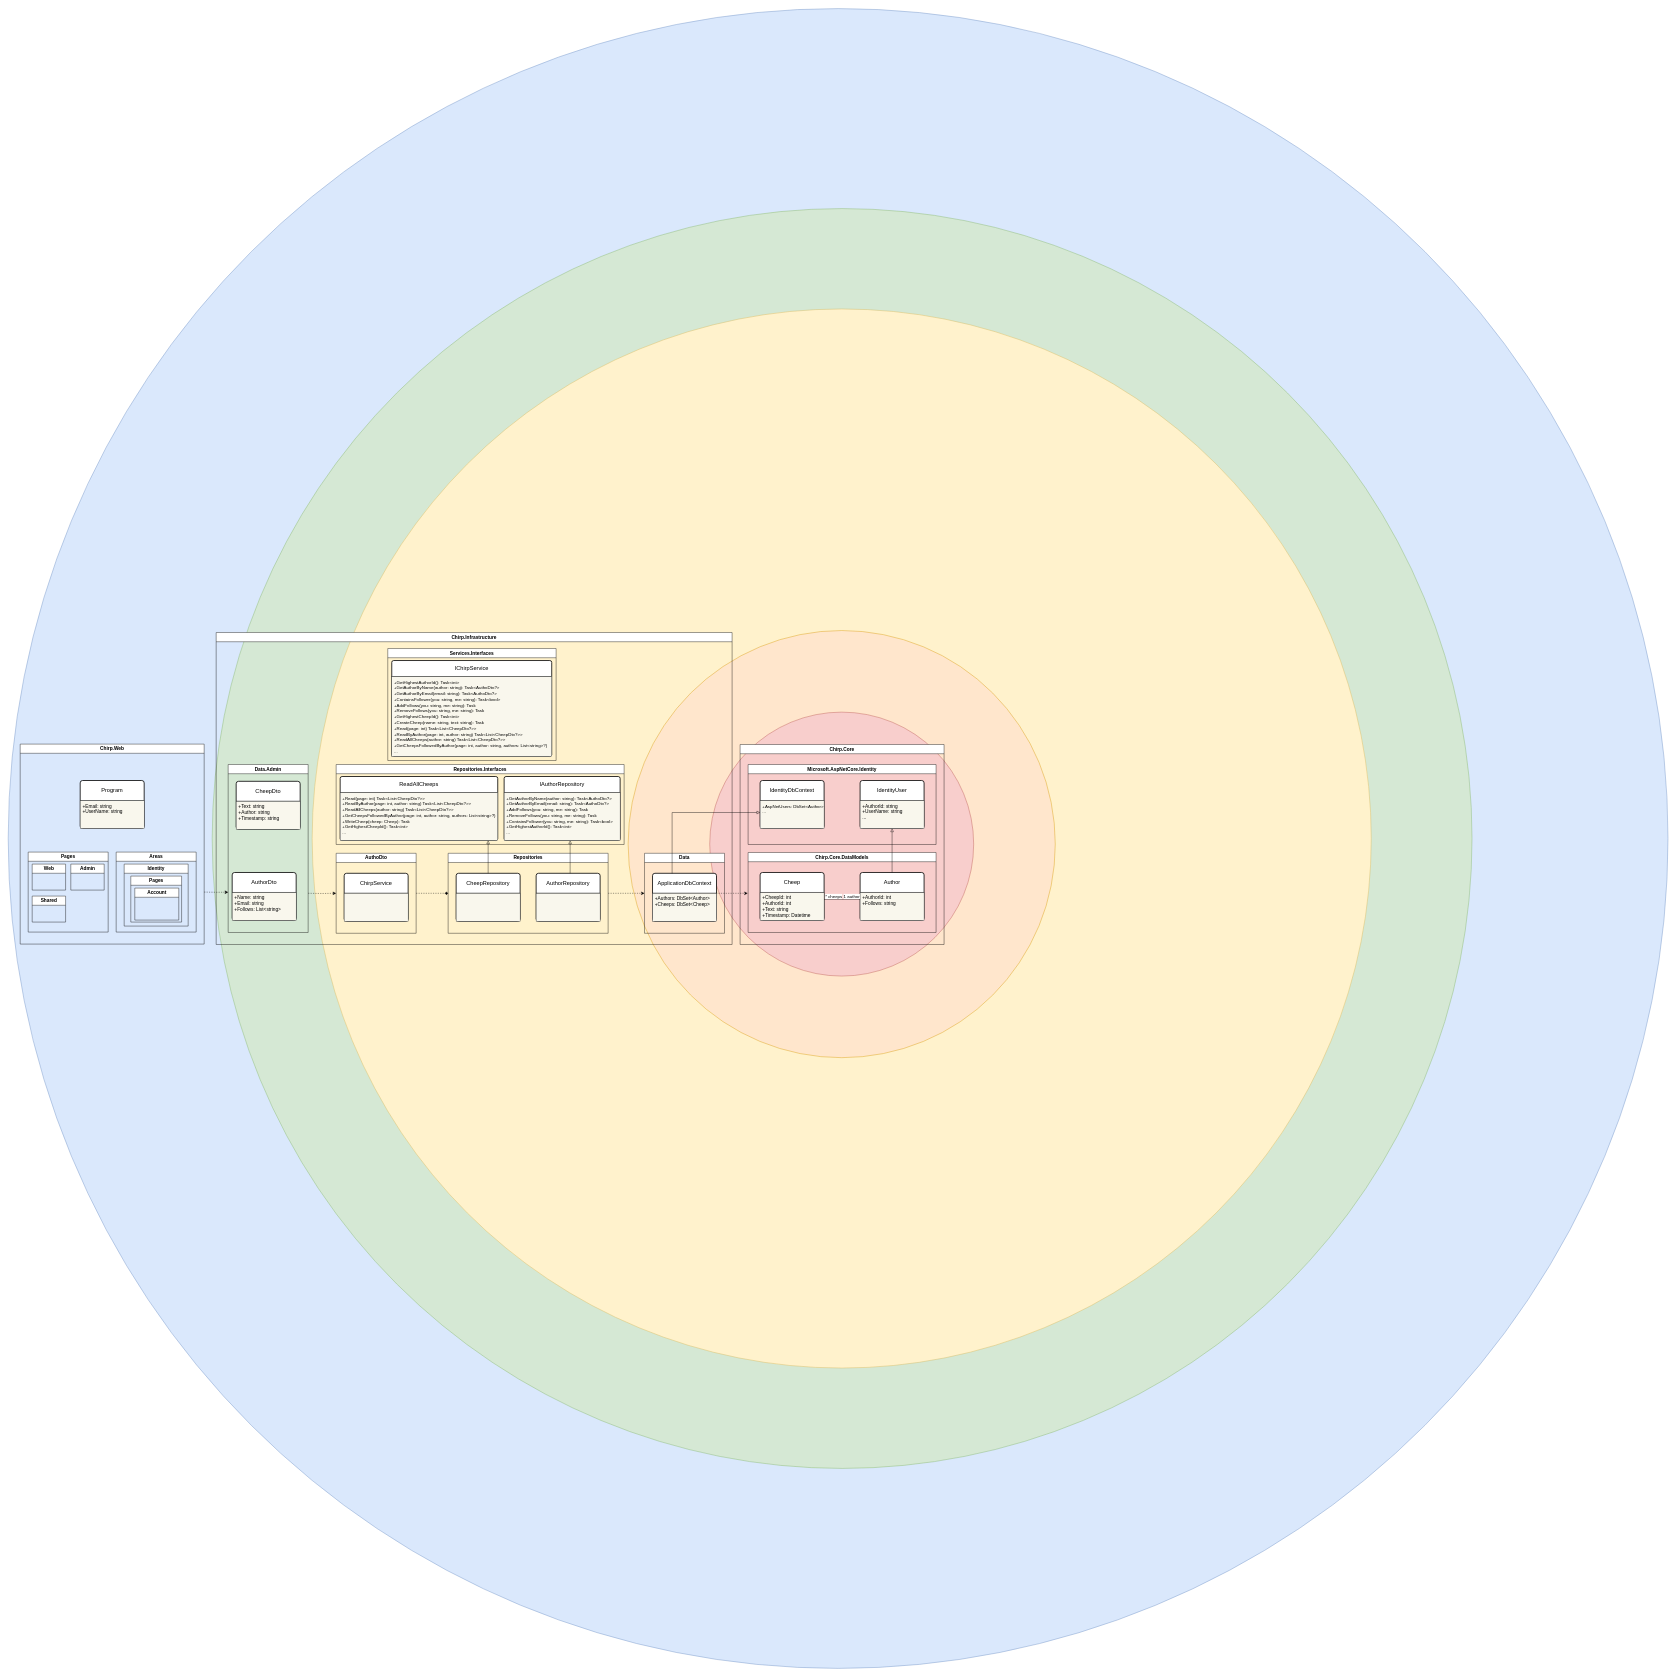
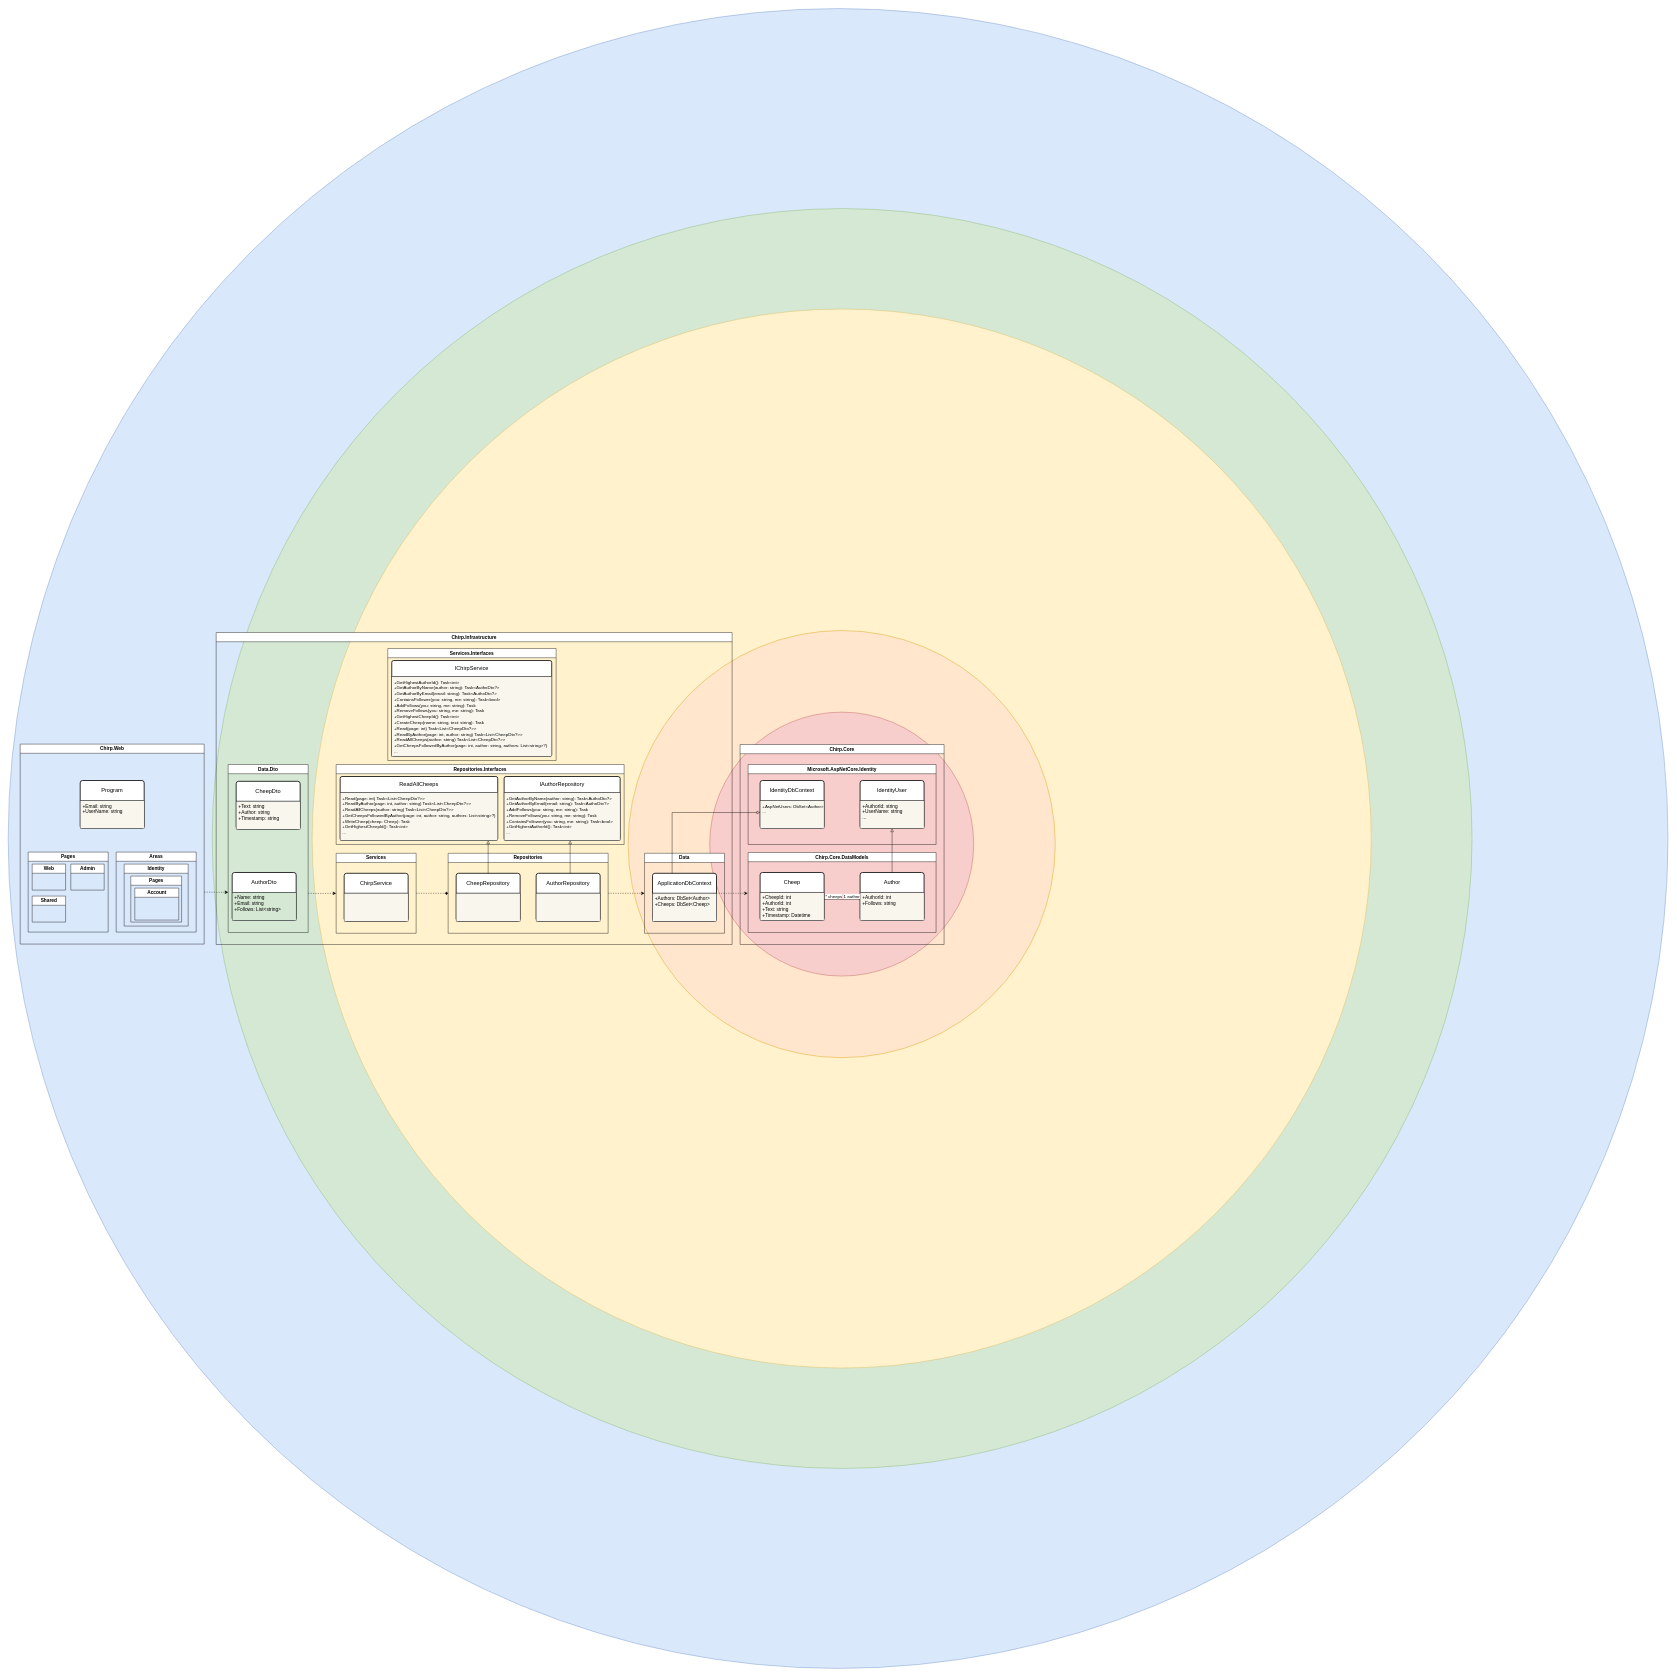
node "Data.Admin": label "Data.Admin" -> "Data.Dto"
node "AuthoDto": label "AuthoDto" -> "Services"
node "+Name: string +Email: string +Follows: List<string>": fillcolor #f9f7ed -> #d5e8d4
